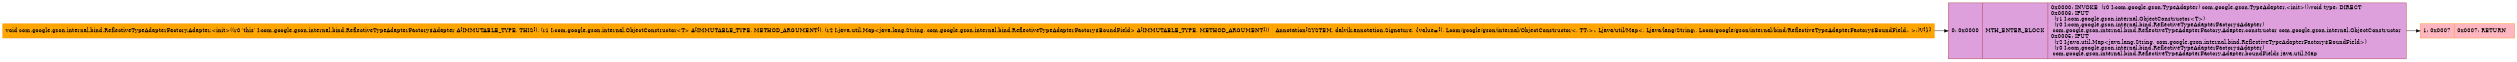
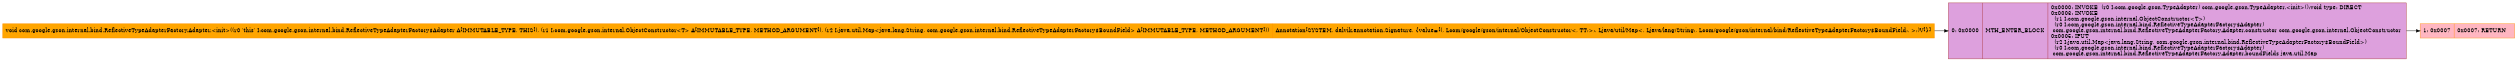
node "0: 0x0000": text "0x0003: IPUT" -> "0x0003: INVOKE"
